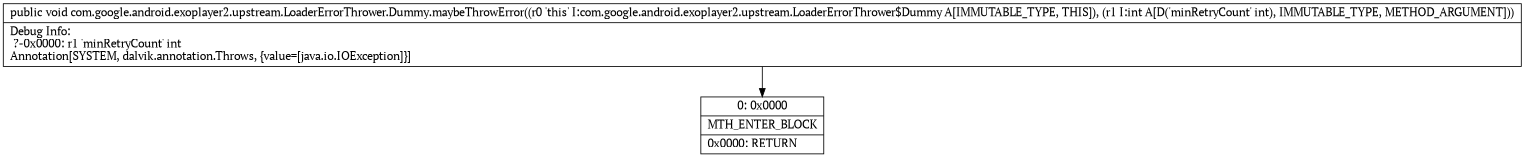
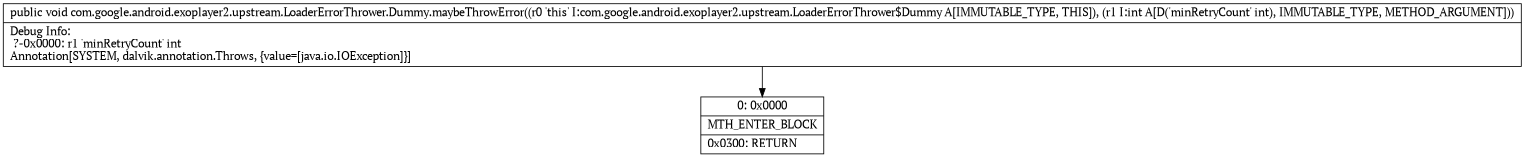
node "0: 0x0000": text "0x0000: RETURN" -> "0x0300: RETURN"
